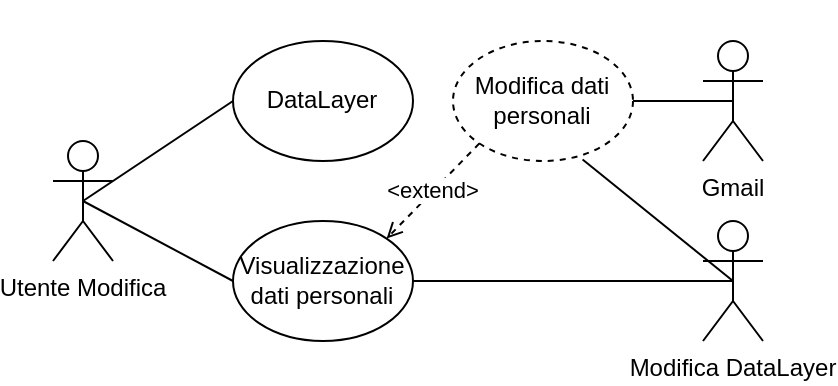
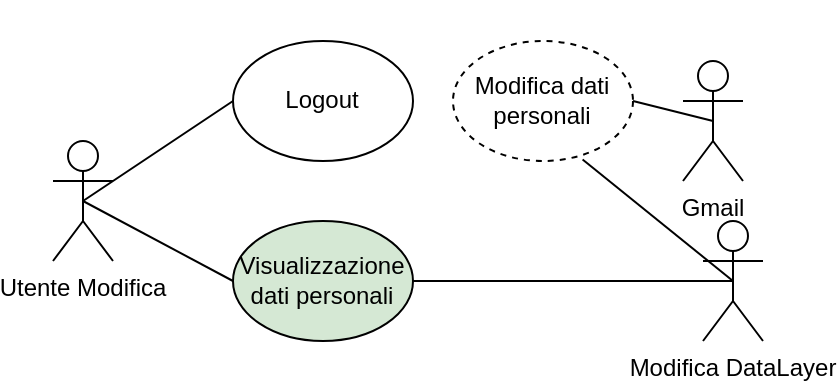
node "DataLayer": label "DataLayer" -> "Logout"
node "Gmail": moved (733, 101) -> (713, 121)
edge "Modifica dati personali" -> "Visualizzazione dati personali": removed, label "<extend>"
node "Visualizzazione dati personali": fillcolor #ffffff -> #d5e8d4
